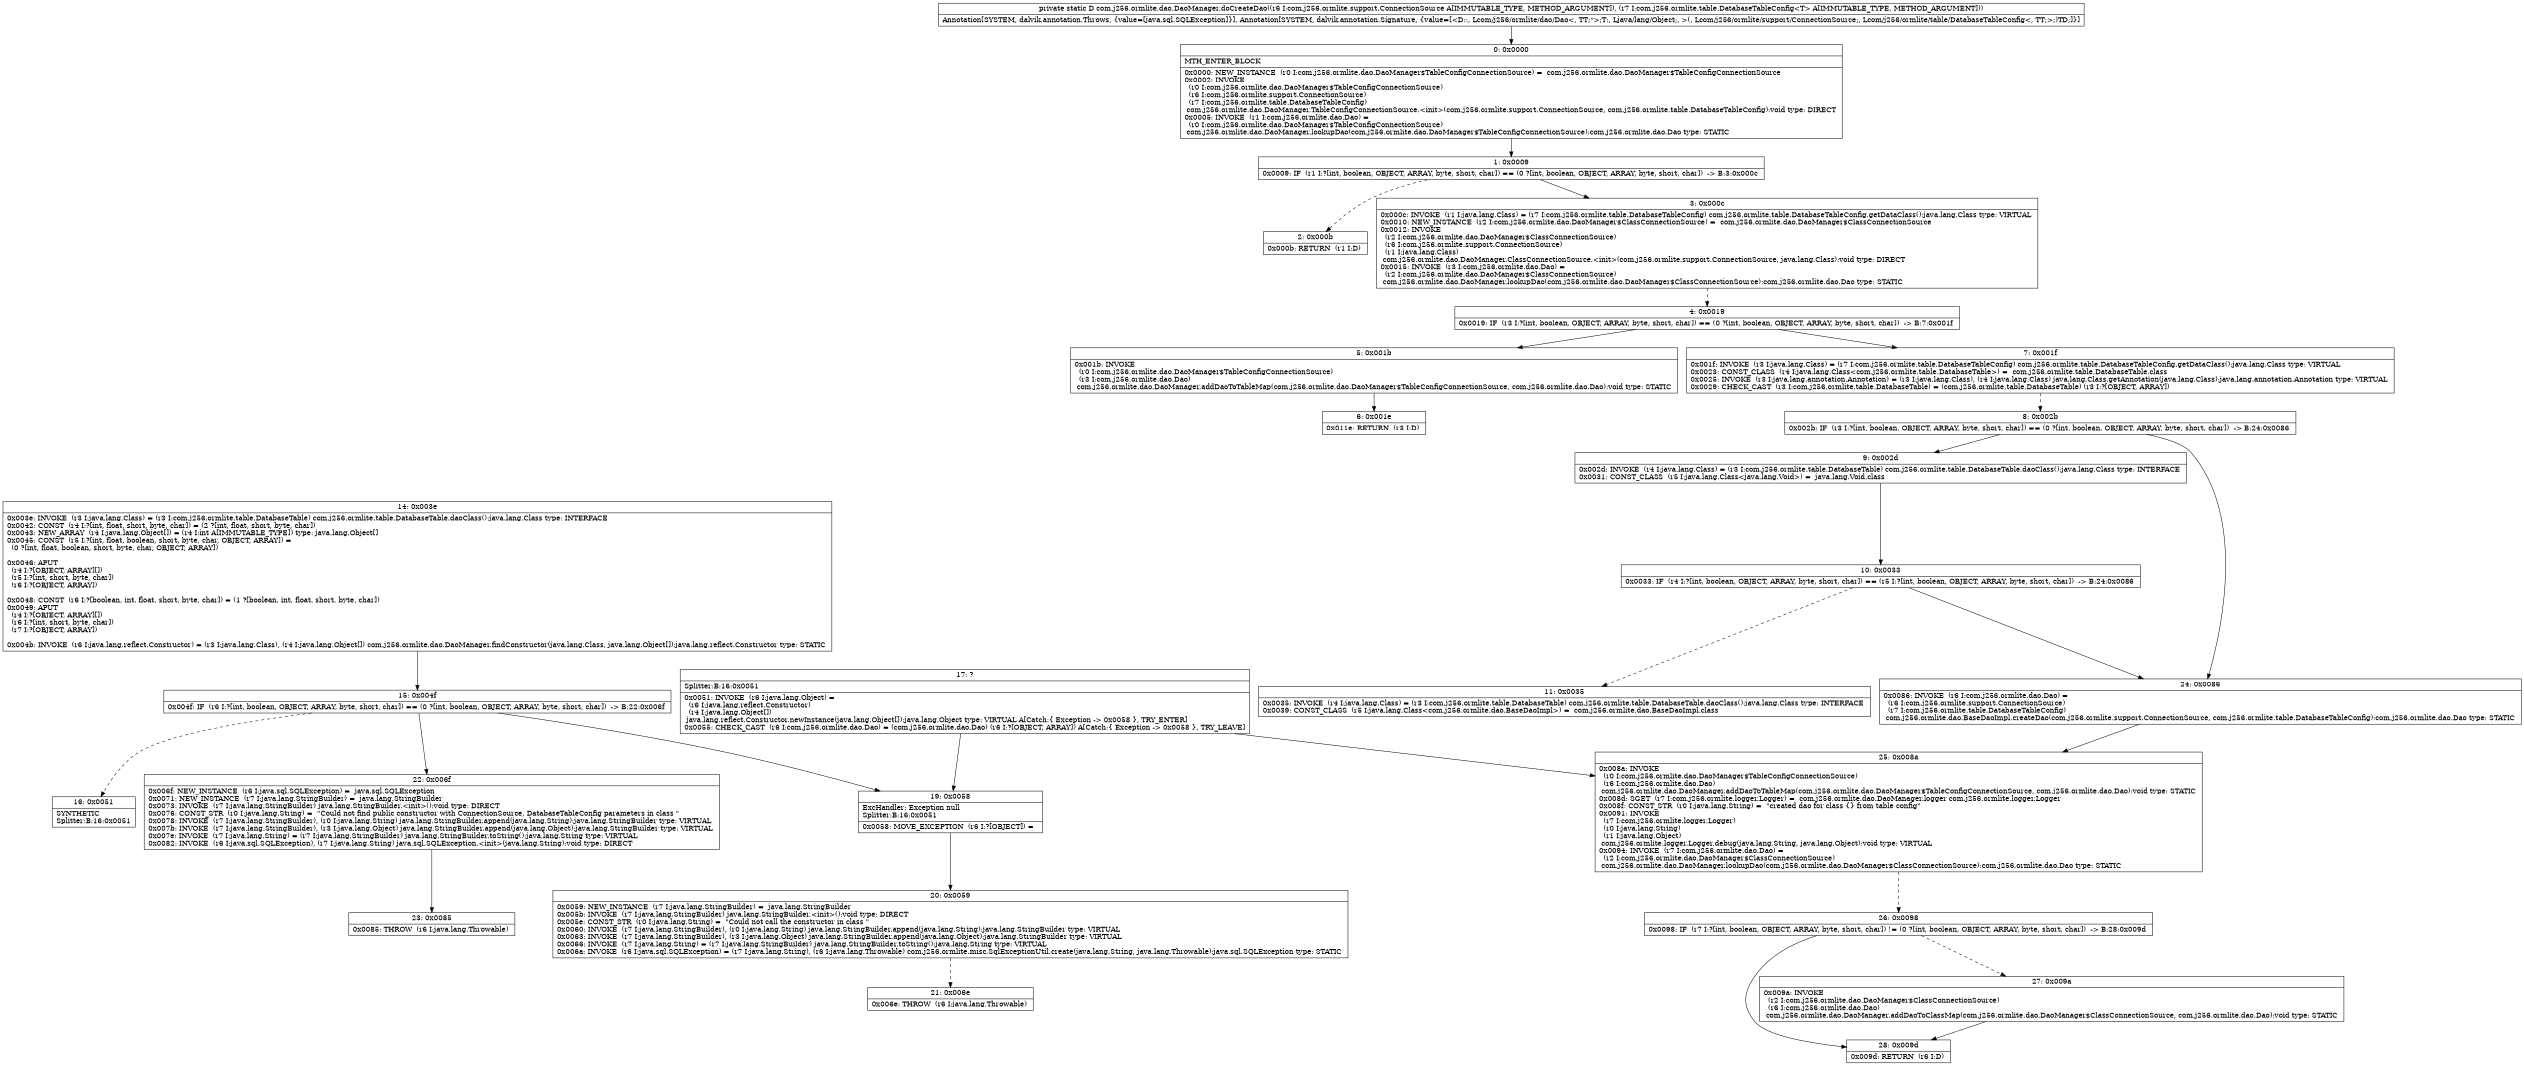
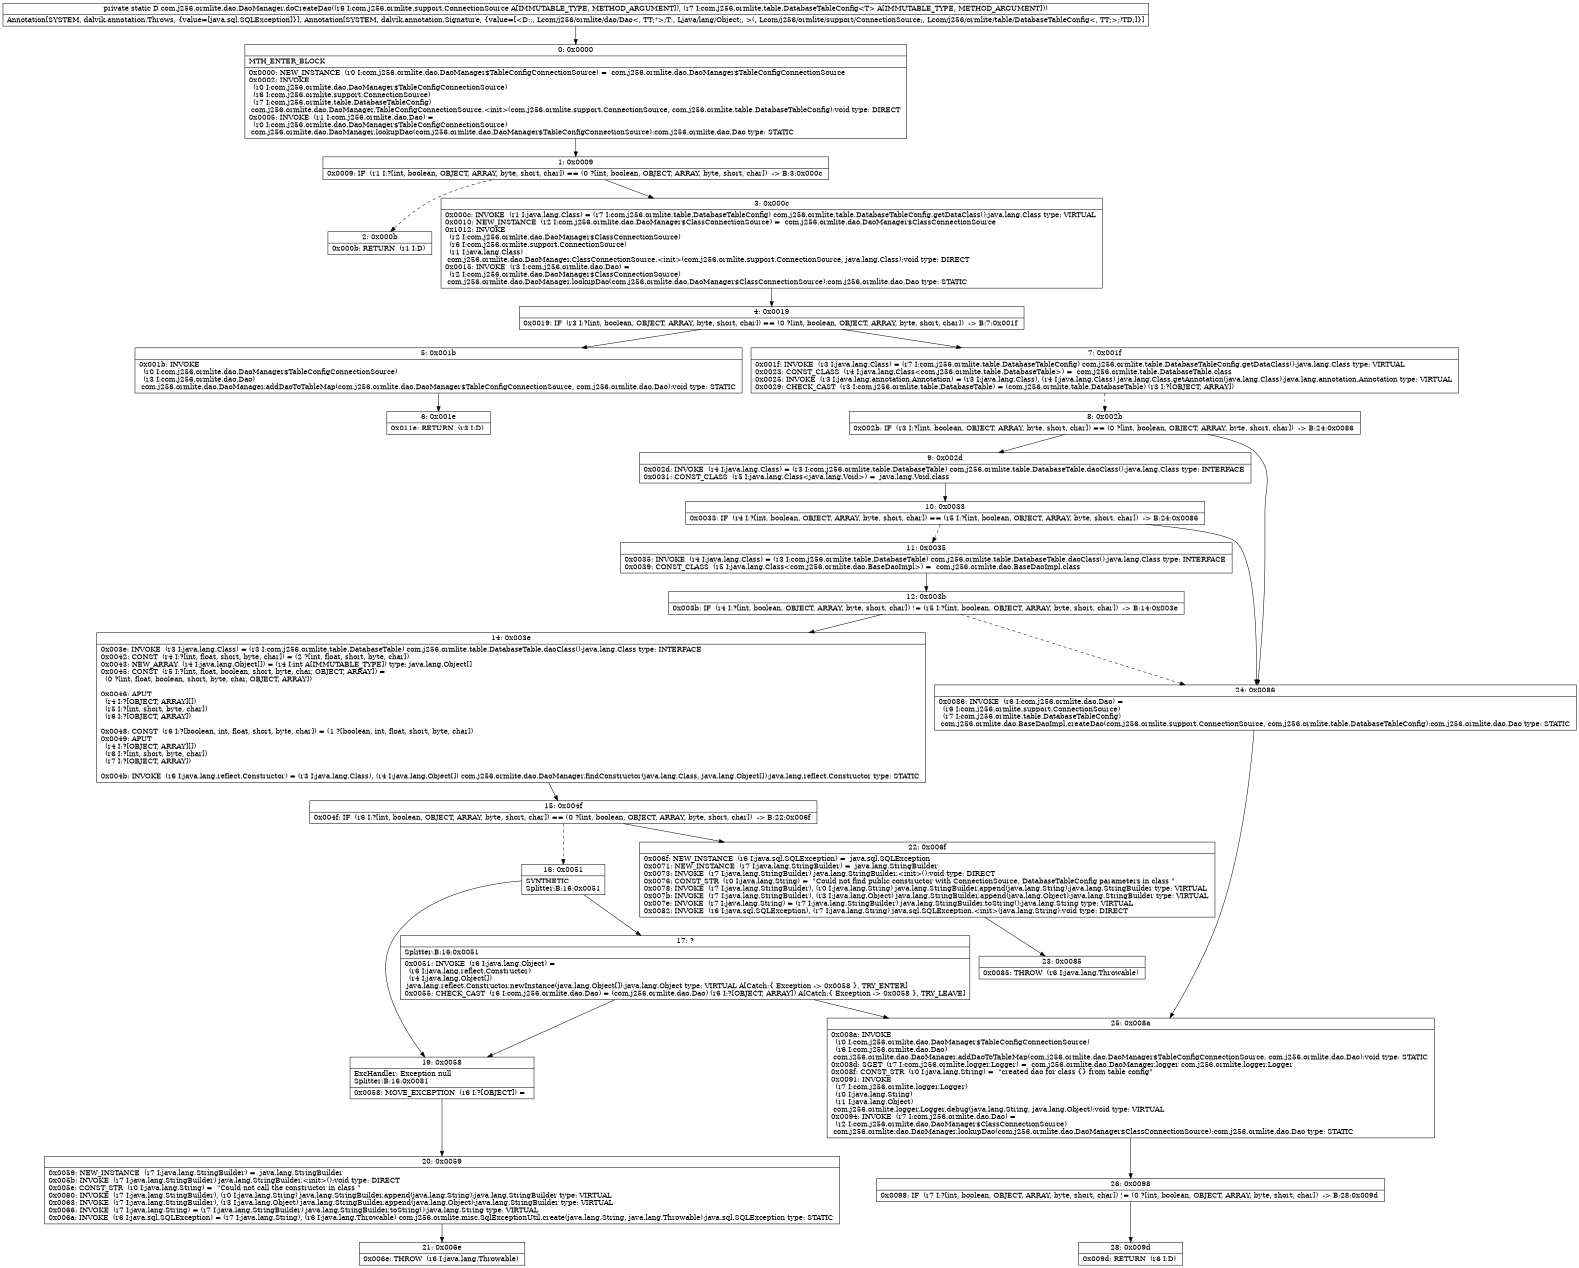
node "3: 0x000c": text "0x0012: INVOKE" -> "0x1012: INVOKE"
edge "3: 0x000c" -> "4: 0x0019": style dashed -> solid
node "12: 0x003b": added
edge "15: 0x004f" -> "19: 0x0058": now "16: 0x0051" -> "19: 0x0058"
node "19: 0x0058": text "Splitter:B:16:0x0051" -> "Splitter:B:16:0x0081"
edge "25: 0x008a" -> "26: 0x0098": style dashed -> solid
edge "16: 0x0051" -> "17: ?": added
edge "20: 0x0059" -> "21: 0x006e": style dashed -> solid
node "27: 0x009a": removed
